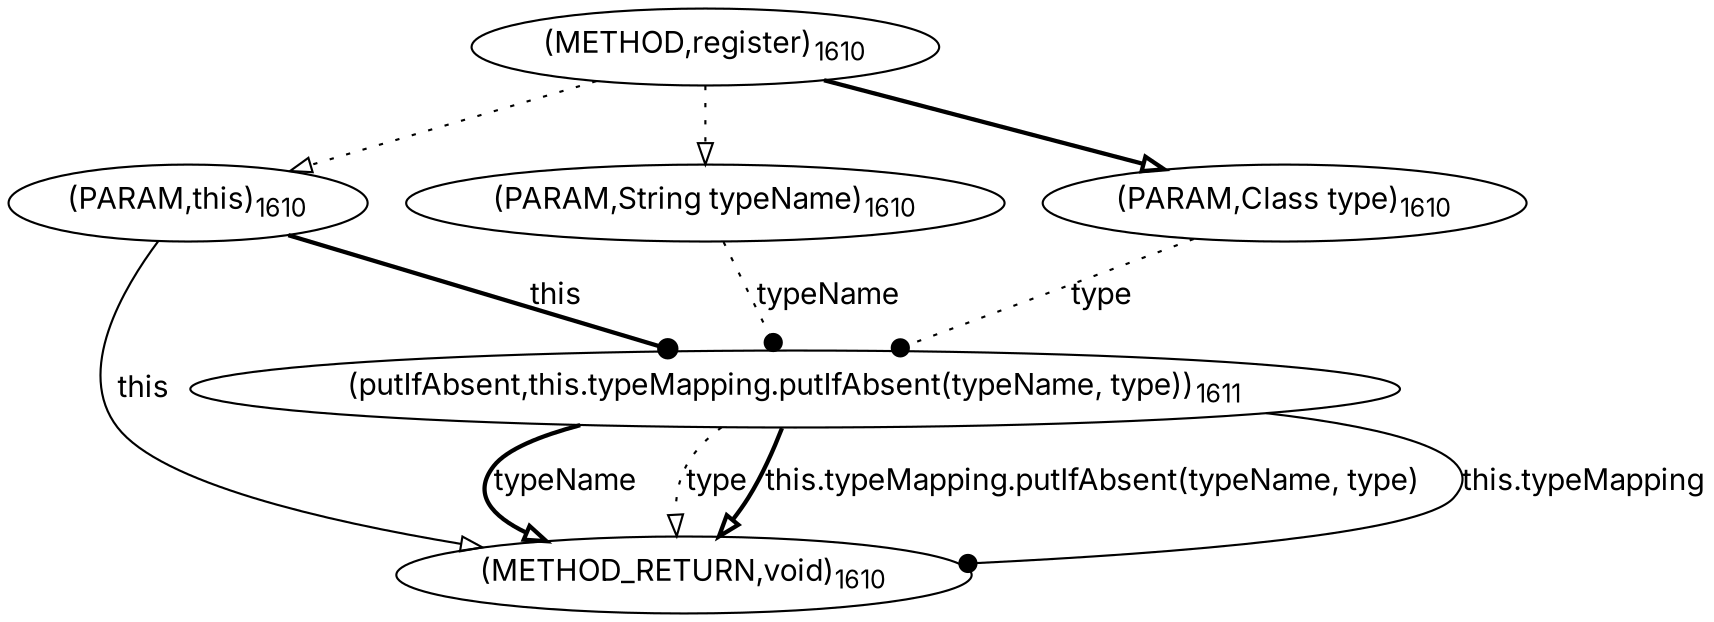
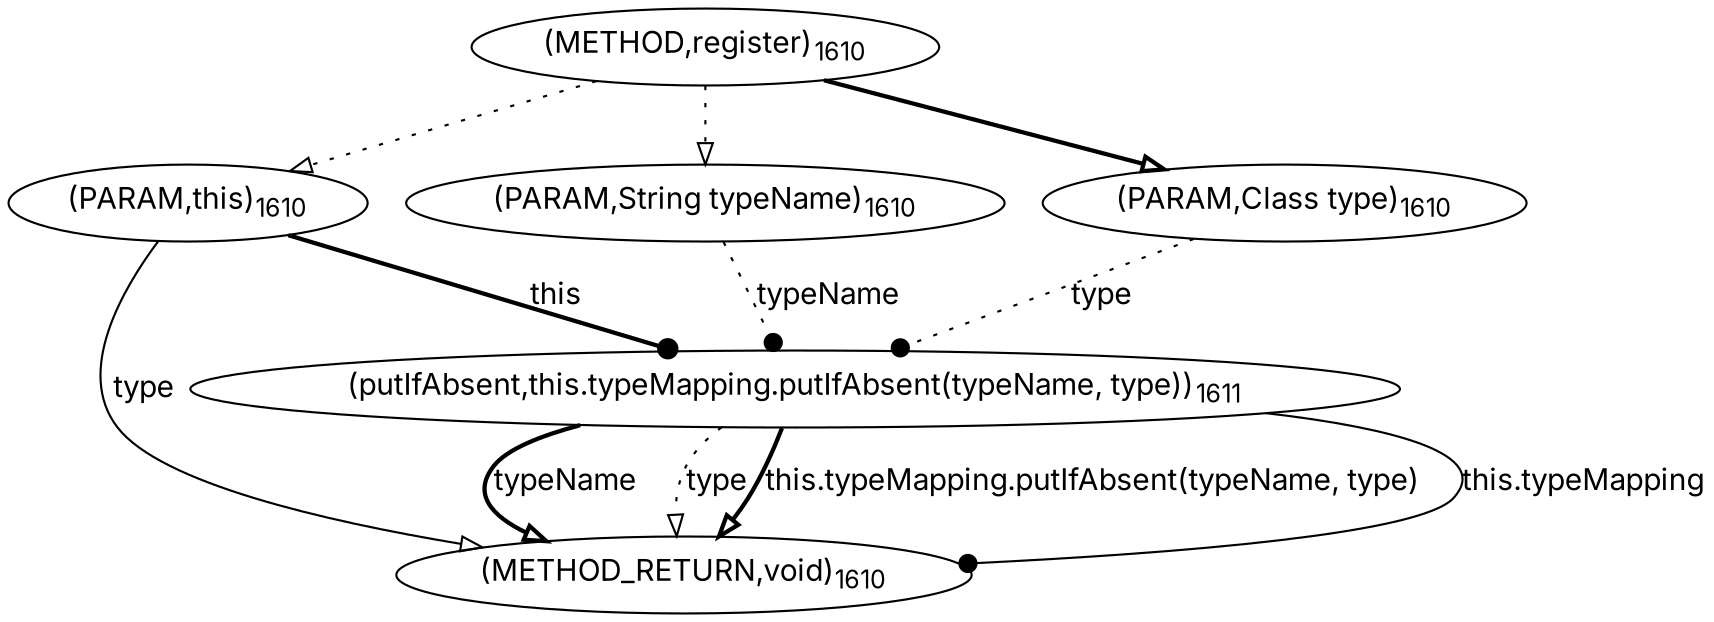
edge "(PARAM,this)" -> "(METHOD_RETURN,void)": label "this" -> "type"
